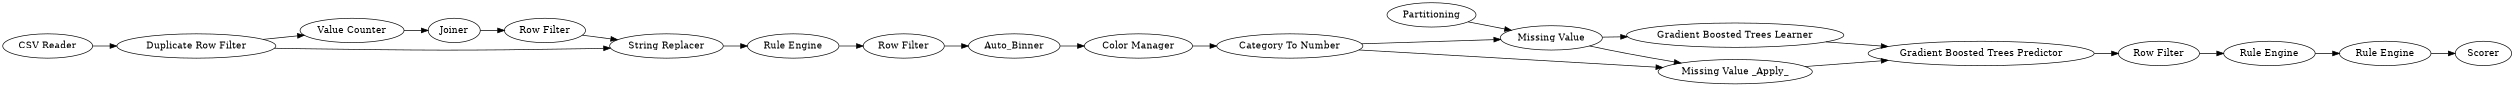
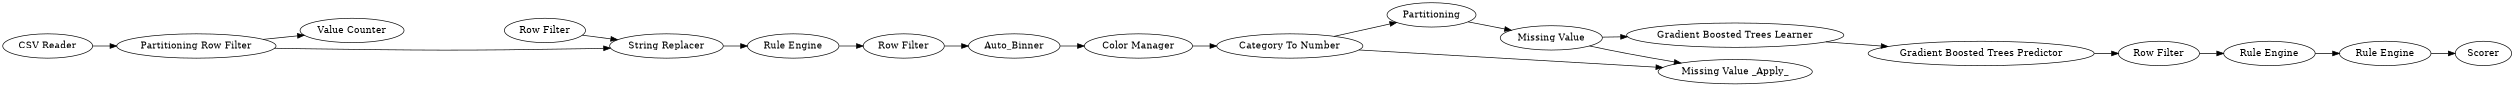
node "Joiner": removed
edge "Category To Number" -> "Missing Value": now "Category To Number" -> "Partitioning"
node "Duplicate Row Filter": label "Duplicate Row Filter" -> "Partitioning Row Filter"
edge "Missing Value _Apply_" -> "Gradient Boosted Trees Predictor": removed
